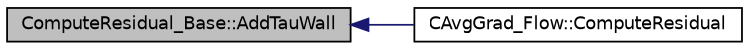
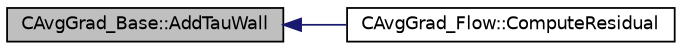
node "ComputeResidual_Base::AddTauWall": label "ComputeResidual_Base::AddTauWall" -> "CAvgGrad_Base::AddTauWall"
